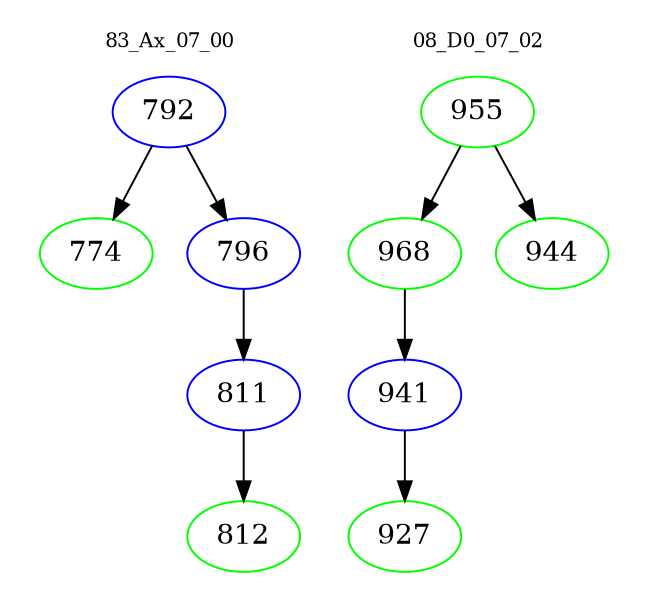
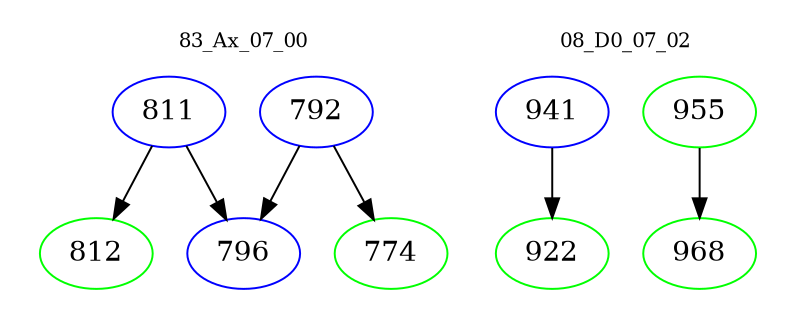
node "944": removed
edge "796" -> "811": reversed
edge "968" -> "941": removed
node "927": label "927" -> "922"
